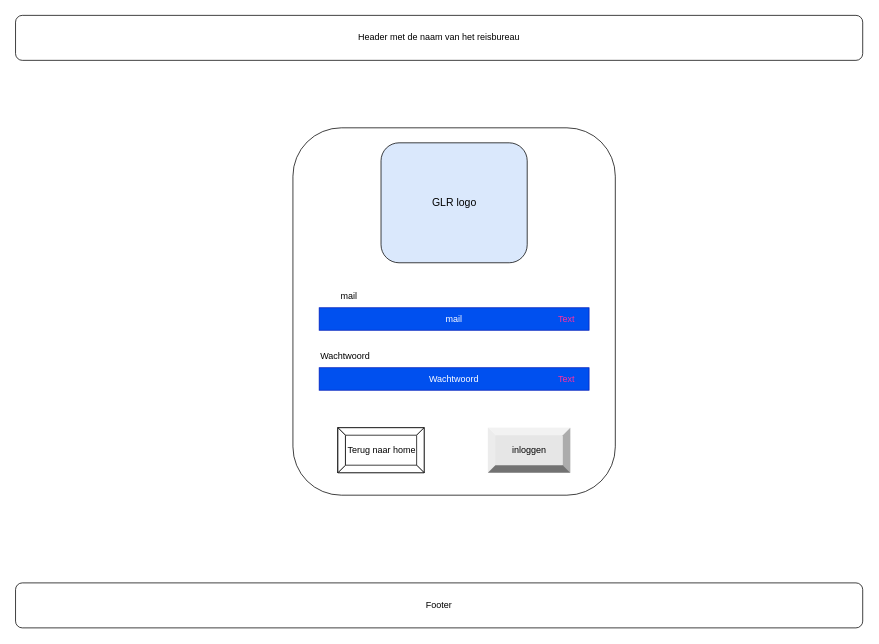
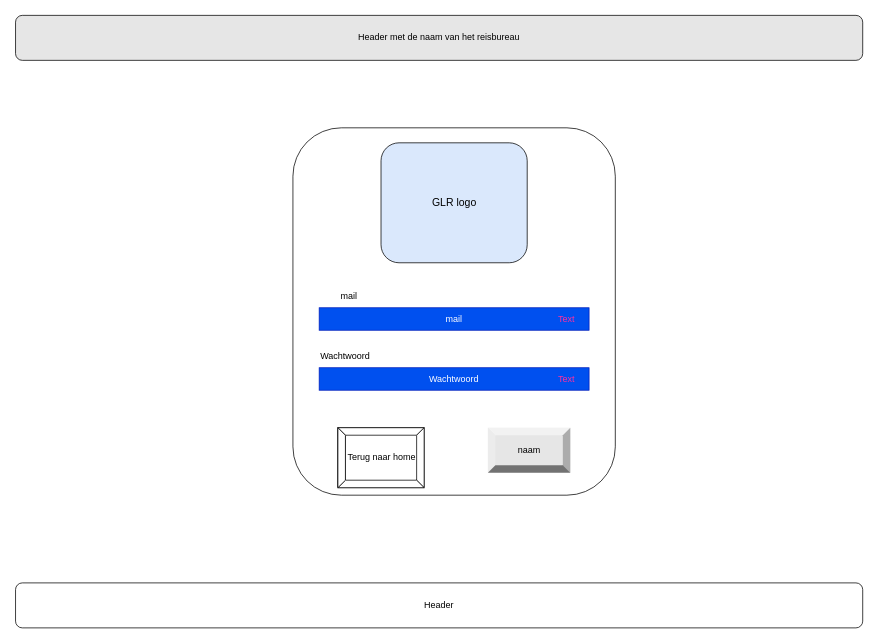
node "Header met de naam van het reisbureau": fillcolor #ffffff -> #e6e6e6
node "Terug naar home": size 86x45 -> 86x60
node "inloggen": label "inloggen" -> "naam"
node "Footer": label "Footer" -> "Header"
